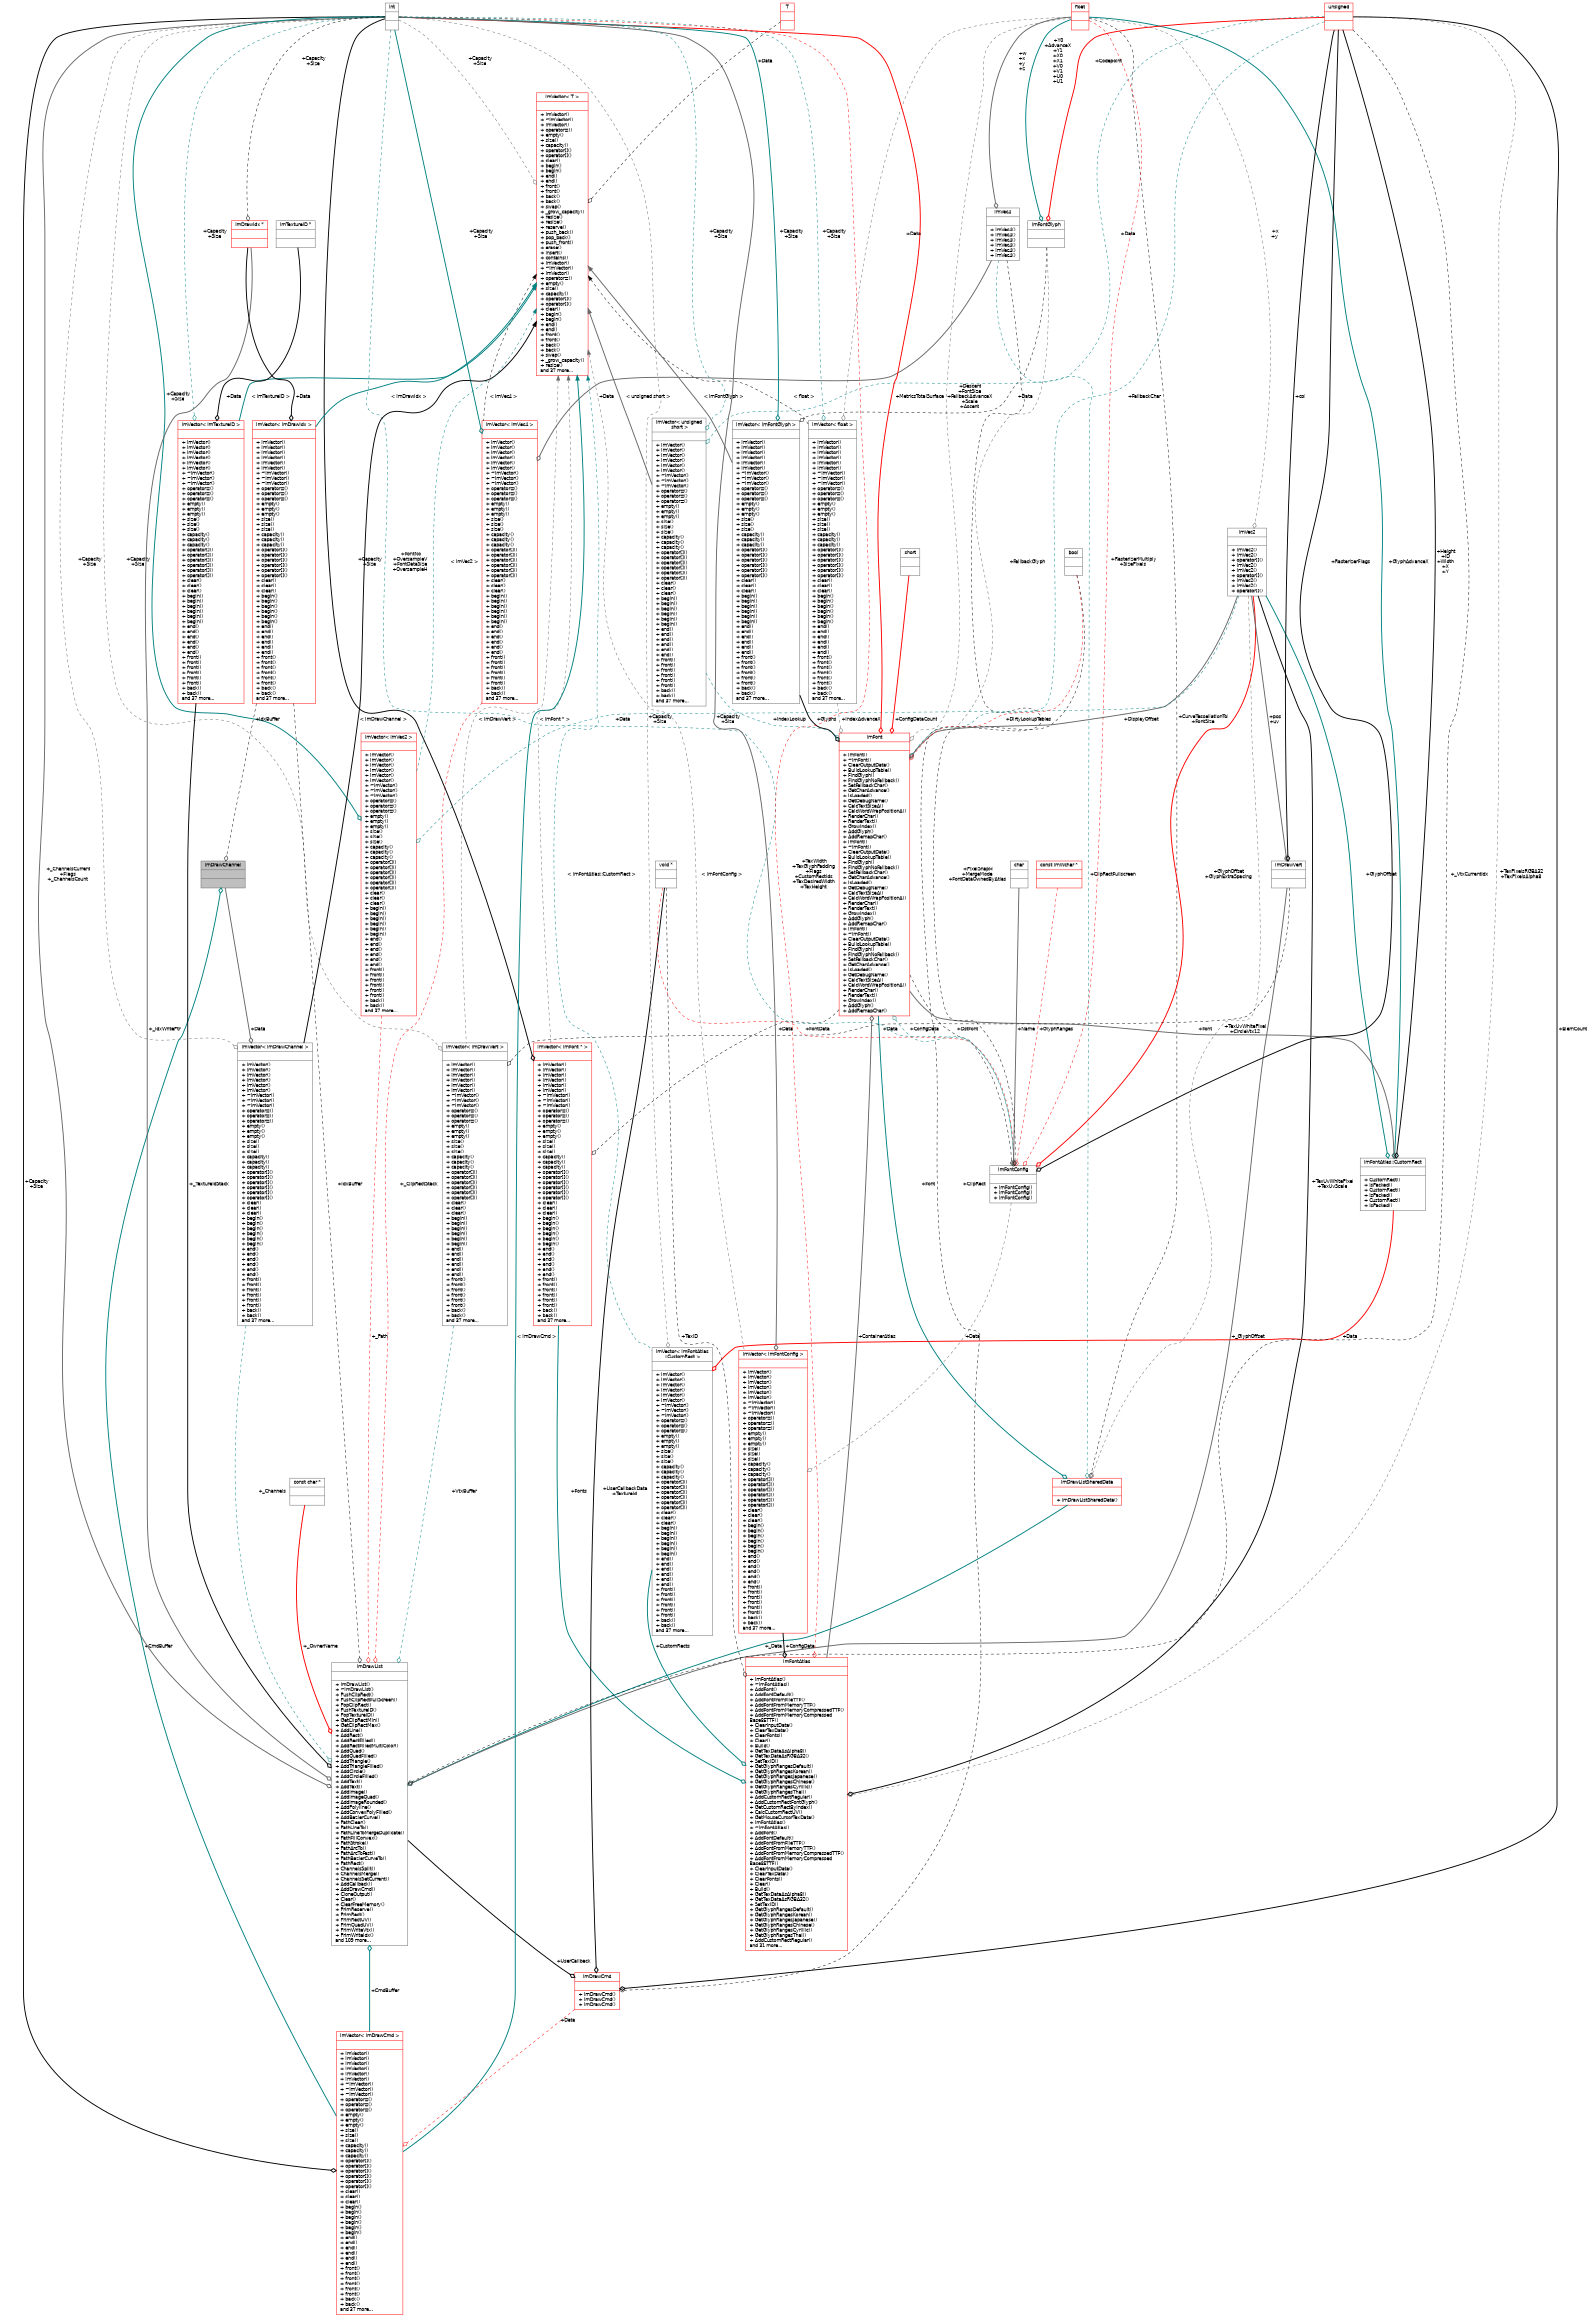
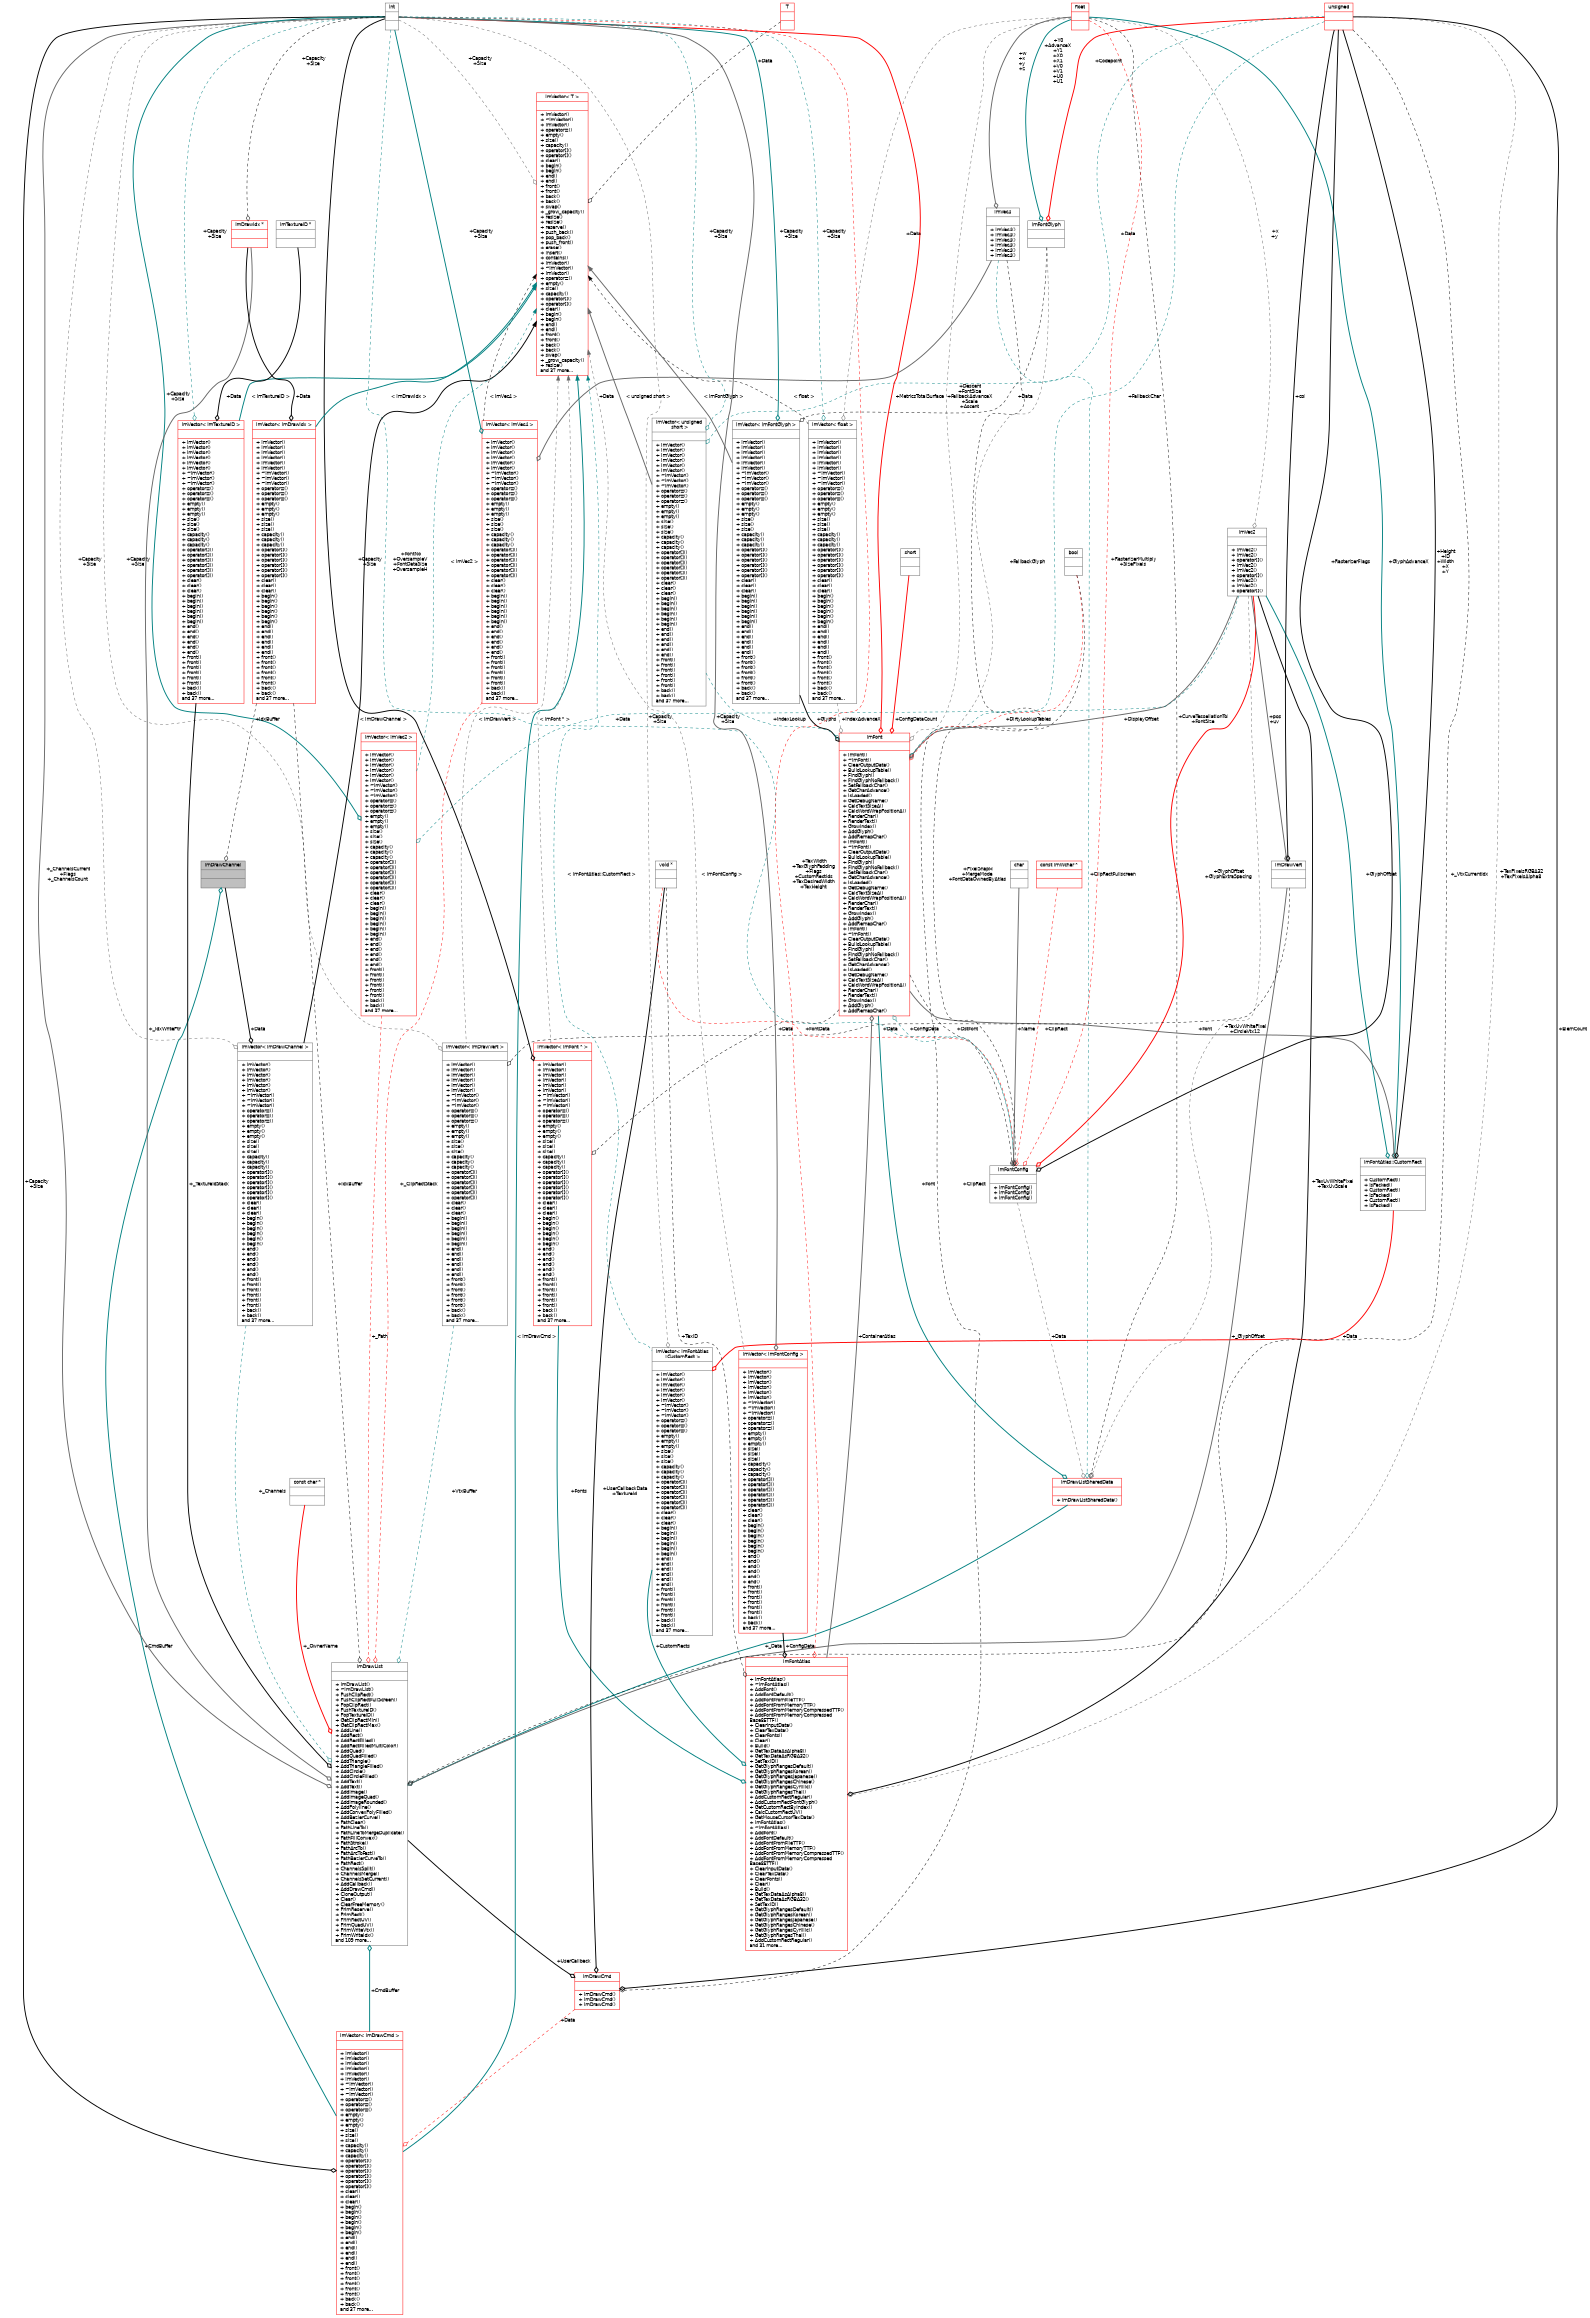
edge "ImDrawChannel" -> "ImVector< ImDrawChannel >": color gray40 -> black
edge "const ImWchar *" -> "ImFontConfig": label " +GlyphRanges" -> " +ClipRect"
edge "ImFontConfig" -> "ImVector< ImFontConfig >": now "ImFontConfig" -> "ImDrawListSharedData"
